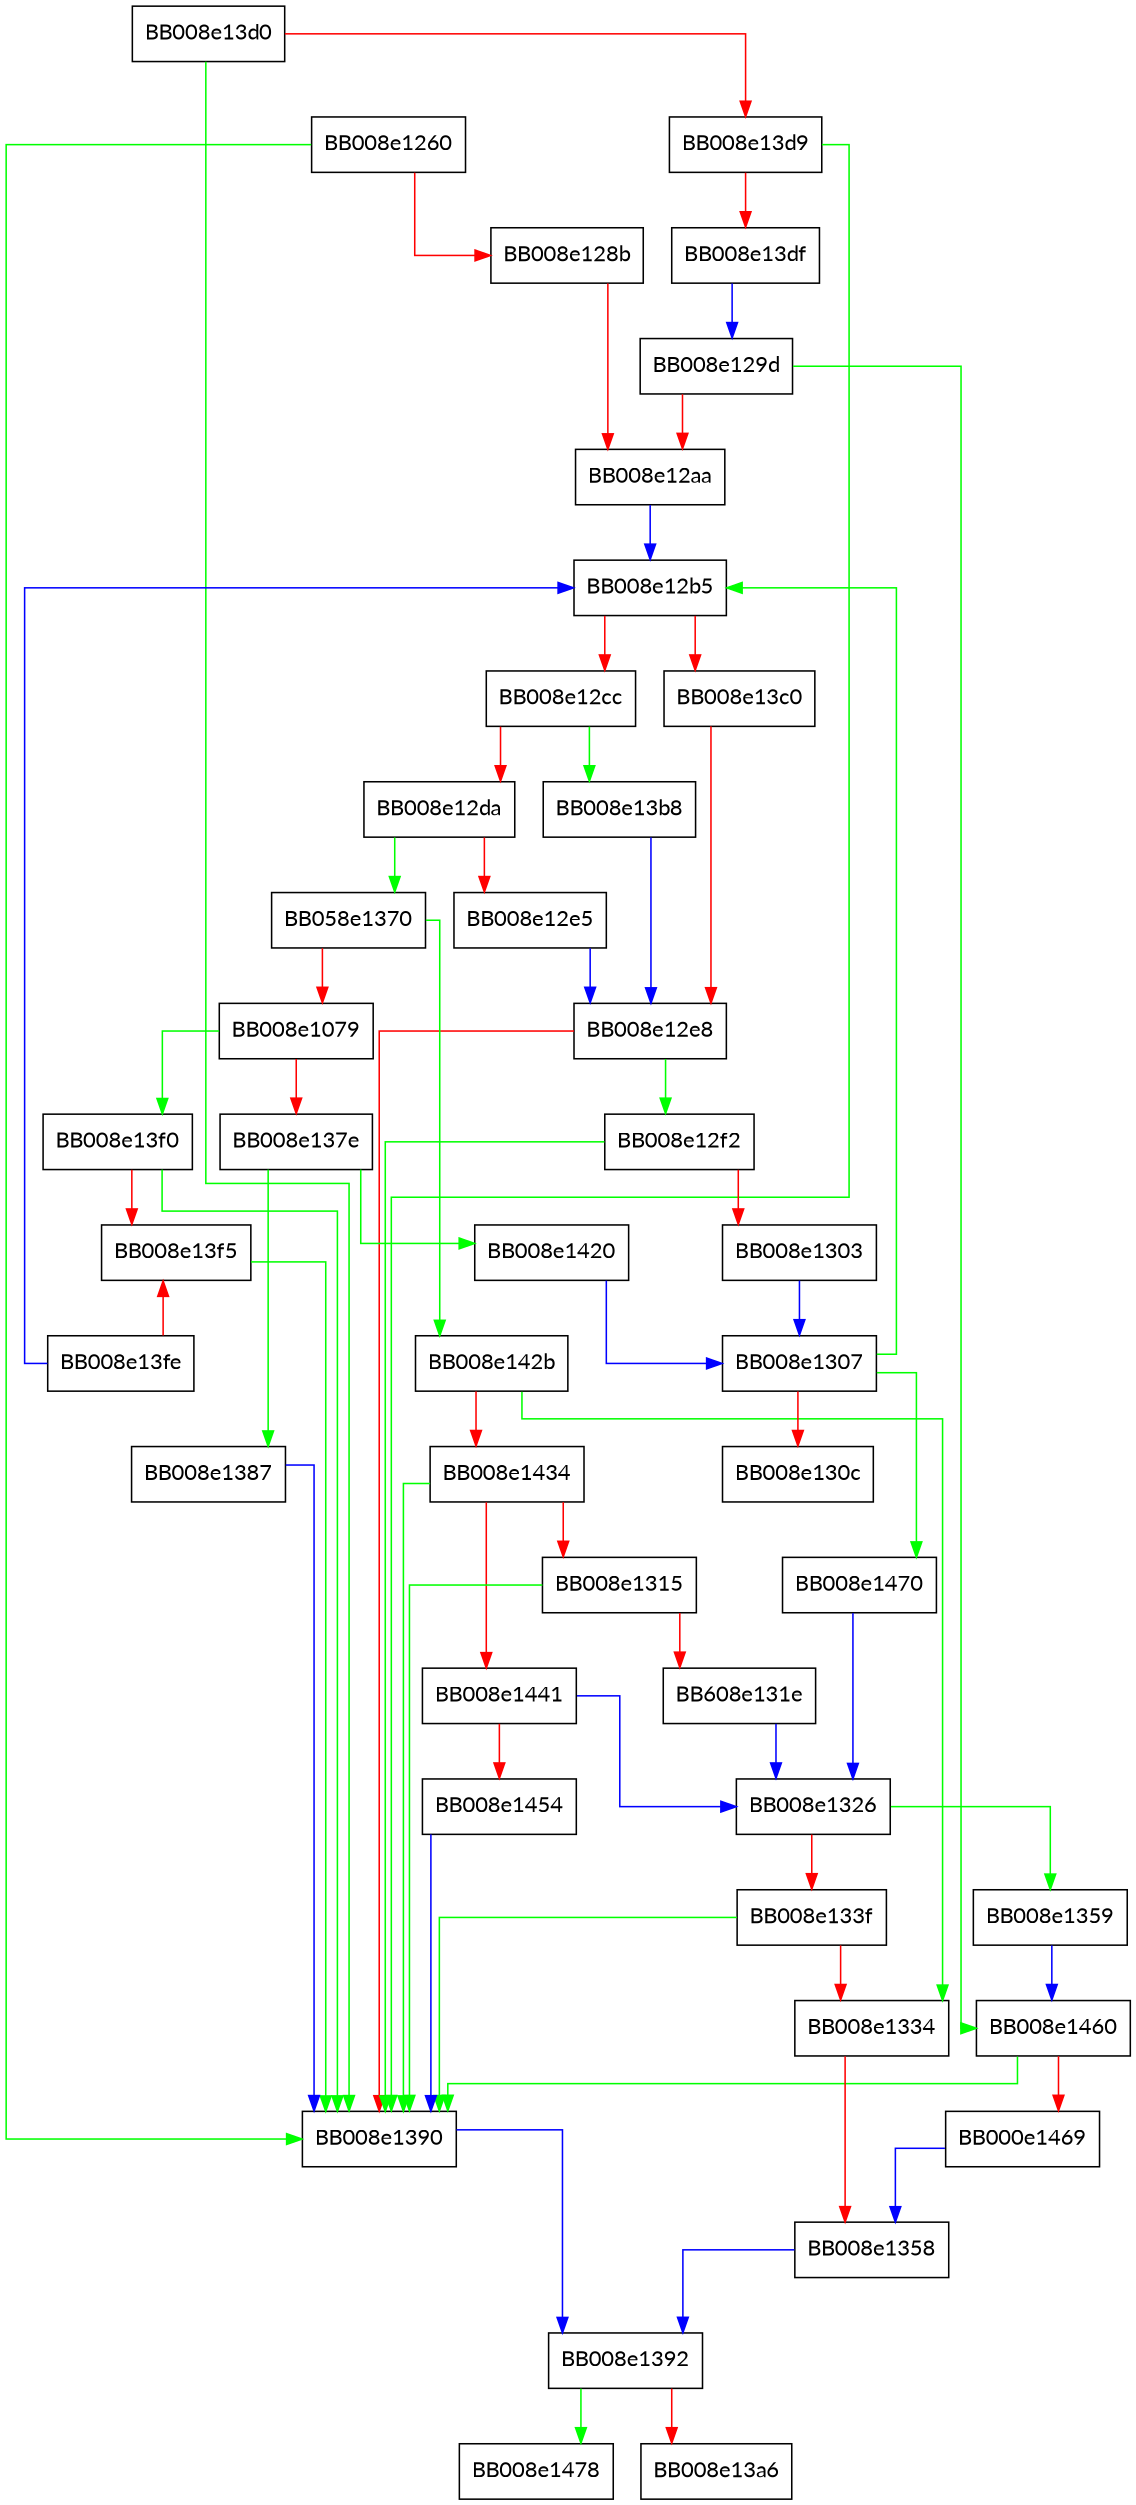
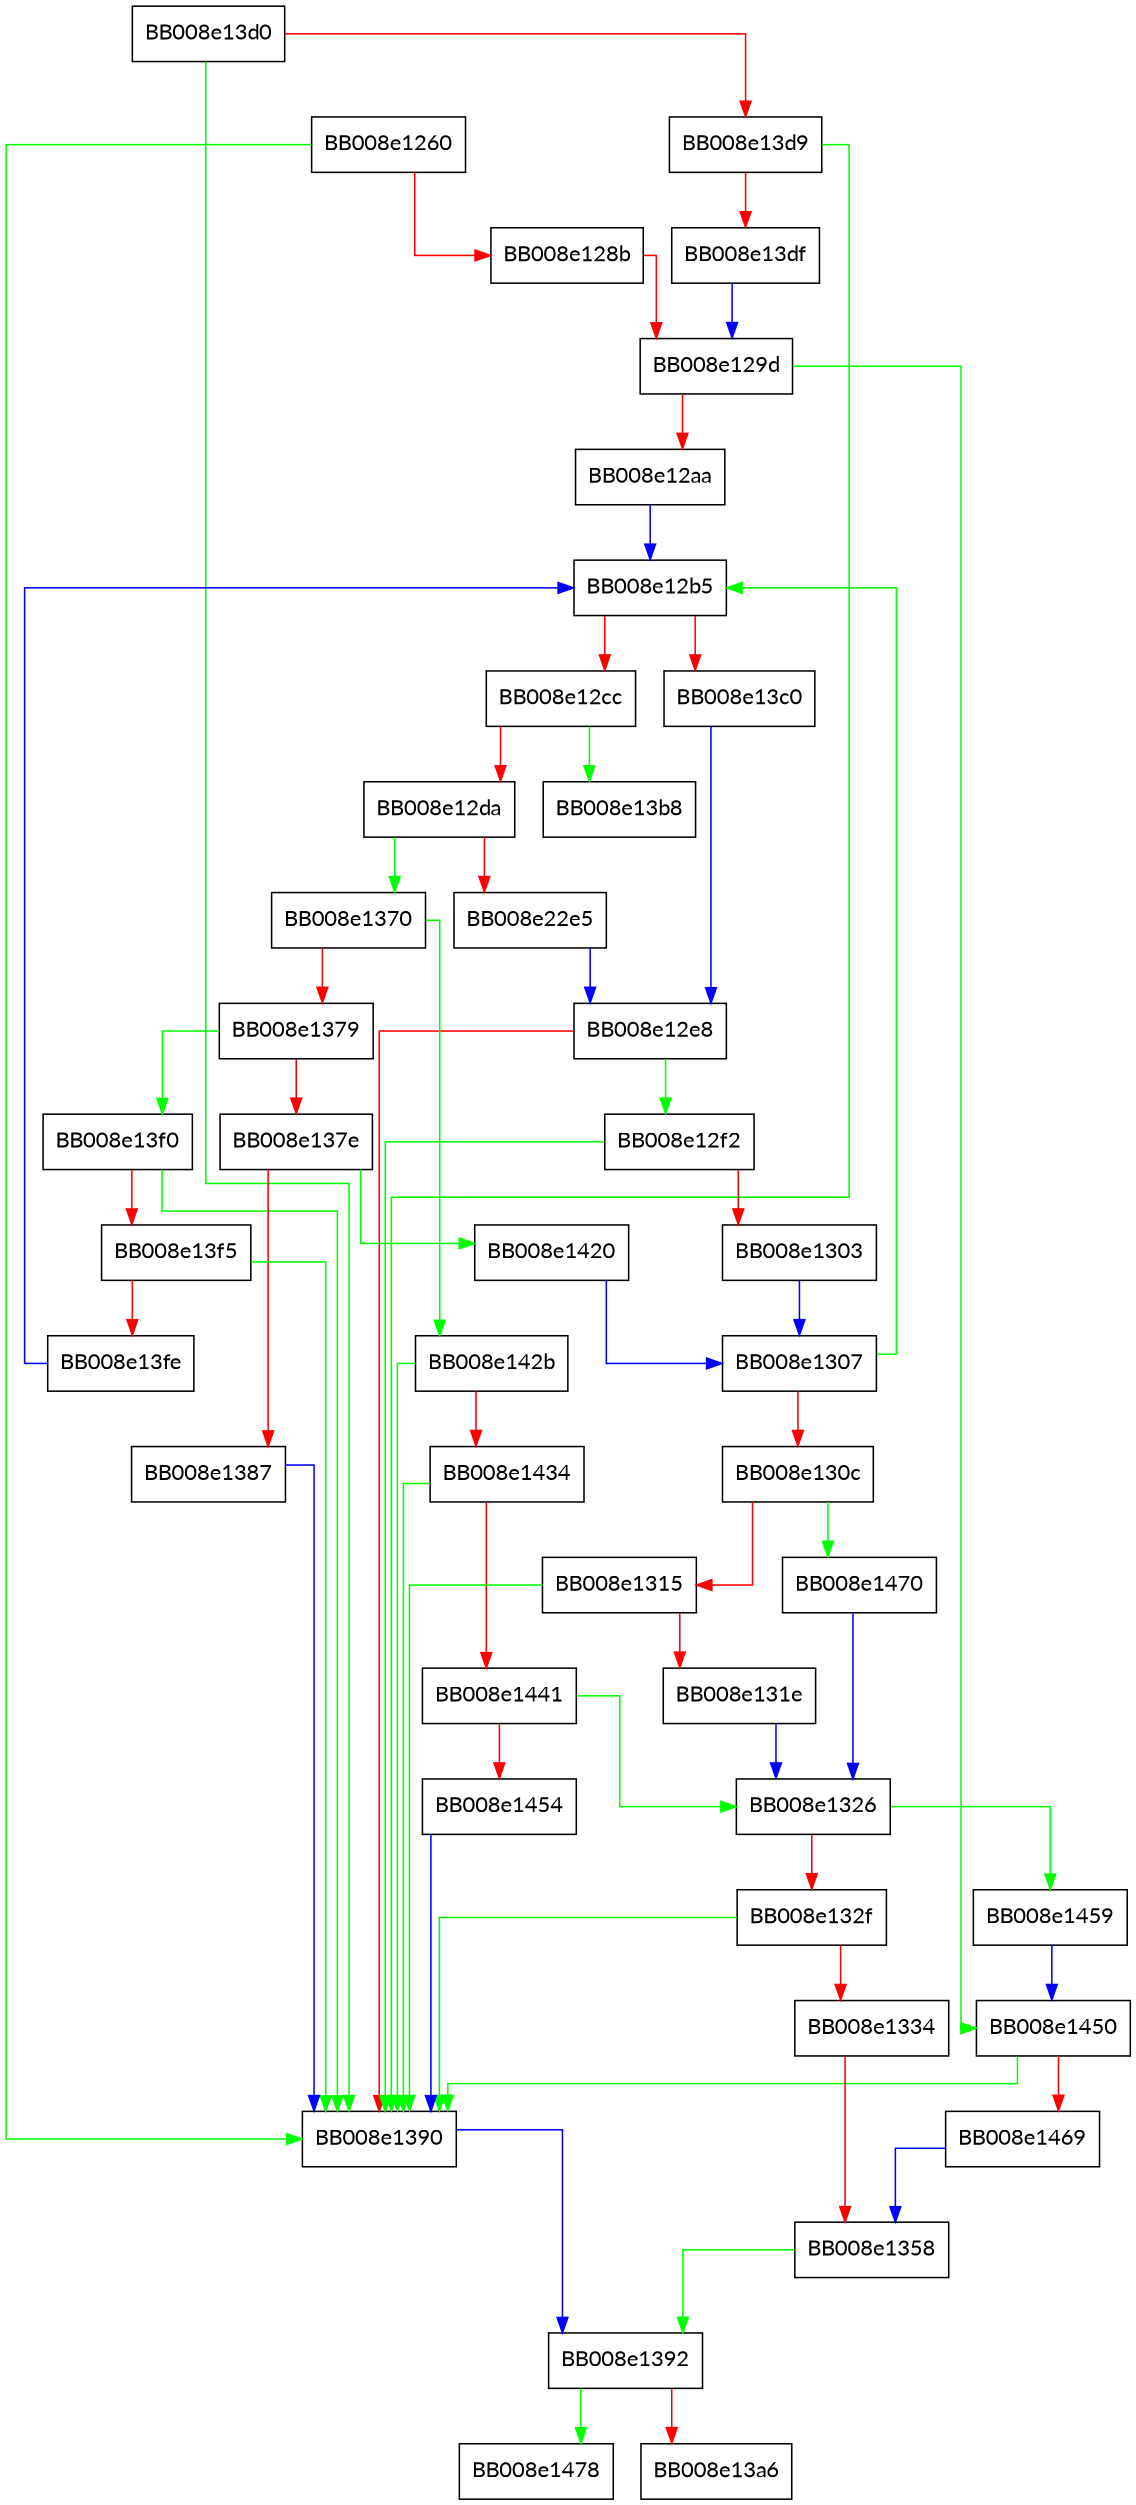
edge "BB008e128b" -> "BB008e12aa": now "BB008e128b" -> "BB008e129d"
edge "BB008e13c0" -> "BB008e12e8": color red -> blue
edge "BB008e13b8" -> "BB008e12e8": removed
node "BB058e1370": label "BB058e1370" -> "BB008e1370"
node "BB008e12e5": label "BB008e12e5" -> "BB008e22e5"
node "BB008e1079": label "BB008e1079" -> "BB008e1379"
edge "BB008e137e" -> "BB008e1387": color green -> red
edge "BB008e13fe" -> "BB008e13f5": reversed
edge "BB008e1307" -> "BB008e1470": now "BB008e130c" -> "BB008e1470"
edge "BB008e142b" -> "BB008e1334": now "BB008e142b" -> "BB008e1390"
edge "BB008e1434" -> "BB008e1315": now "BB008e130c" -> "BB008e1315"
node "BB608e131e": label "BB608e131e" -> "BB008e131e"
edge "BB008e1441" -> "BB008e1326": color blue -> green
node "BB008e133f": label "BB008e133f" -> "BB008e132f"
node "BB008e1359": label "BB008e1359" -> "BB008e1459"
node "BB008e1460": label "BB008e1460" -> "BB008e1450"
node "BB000e1469": label "BB000e1469" -> "BB008e1469"
edge "BB008e1358" -> "BB008e1392": color blue -> green
